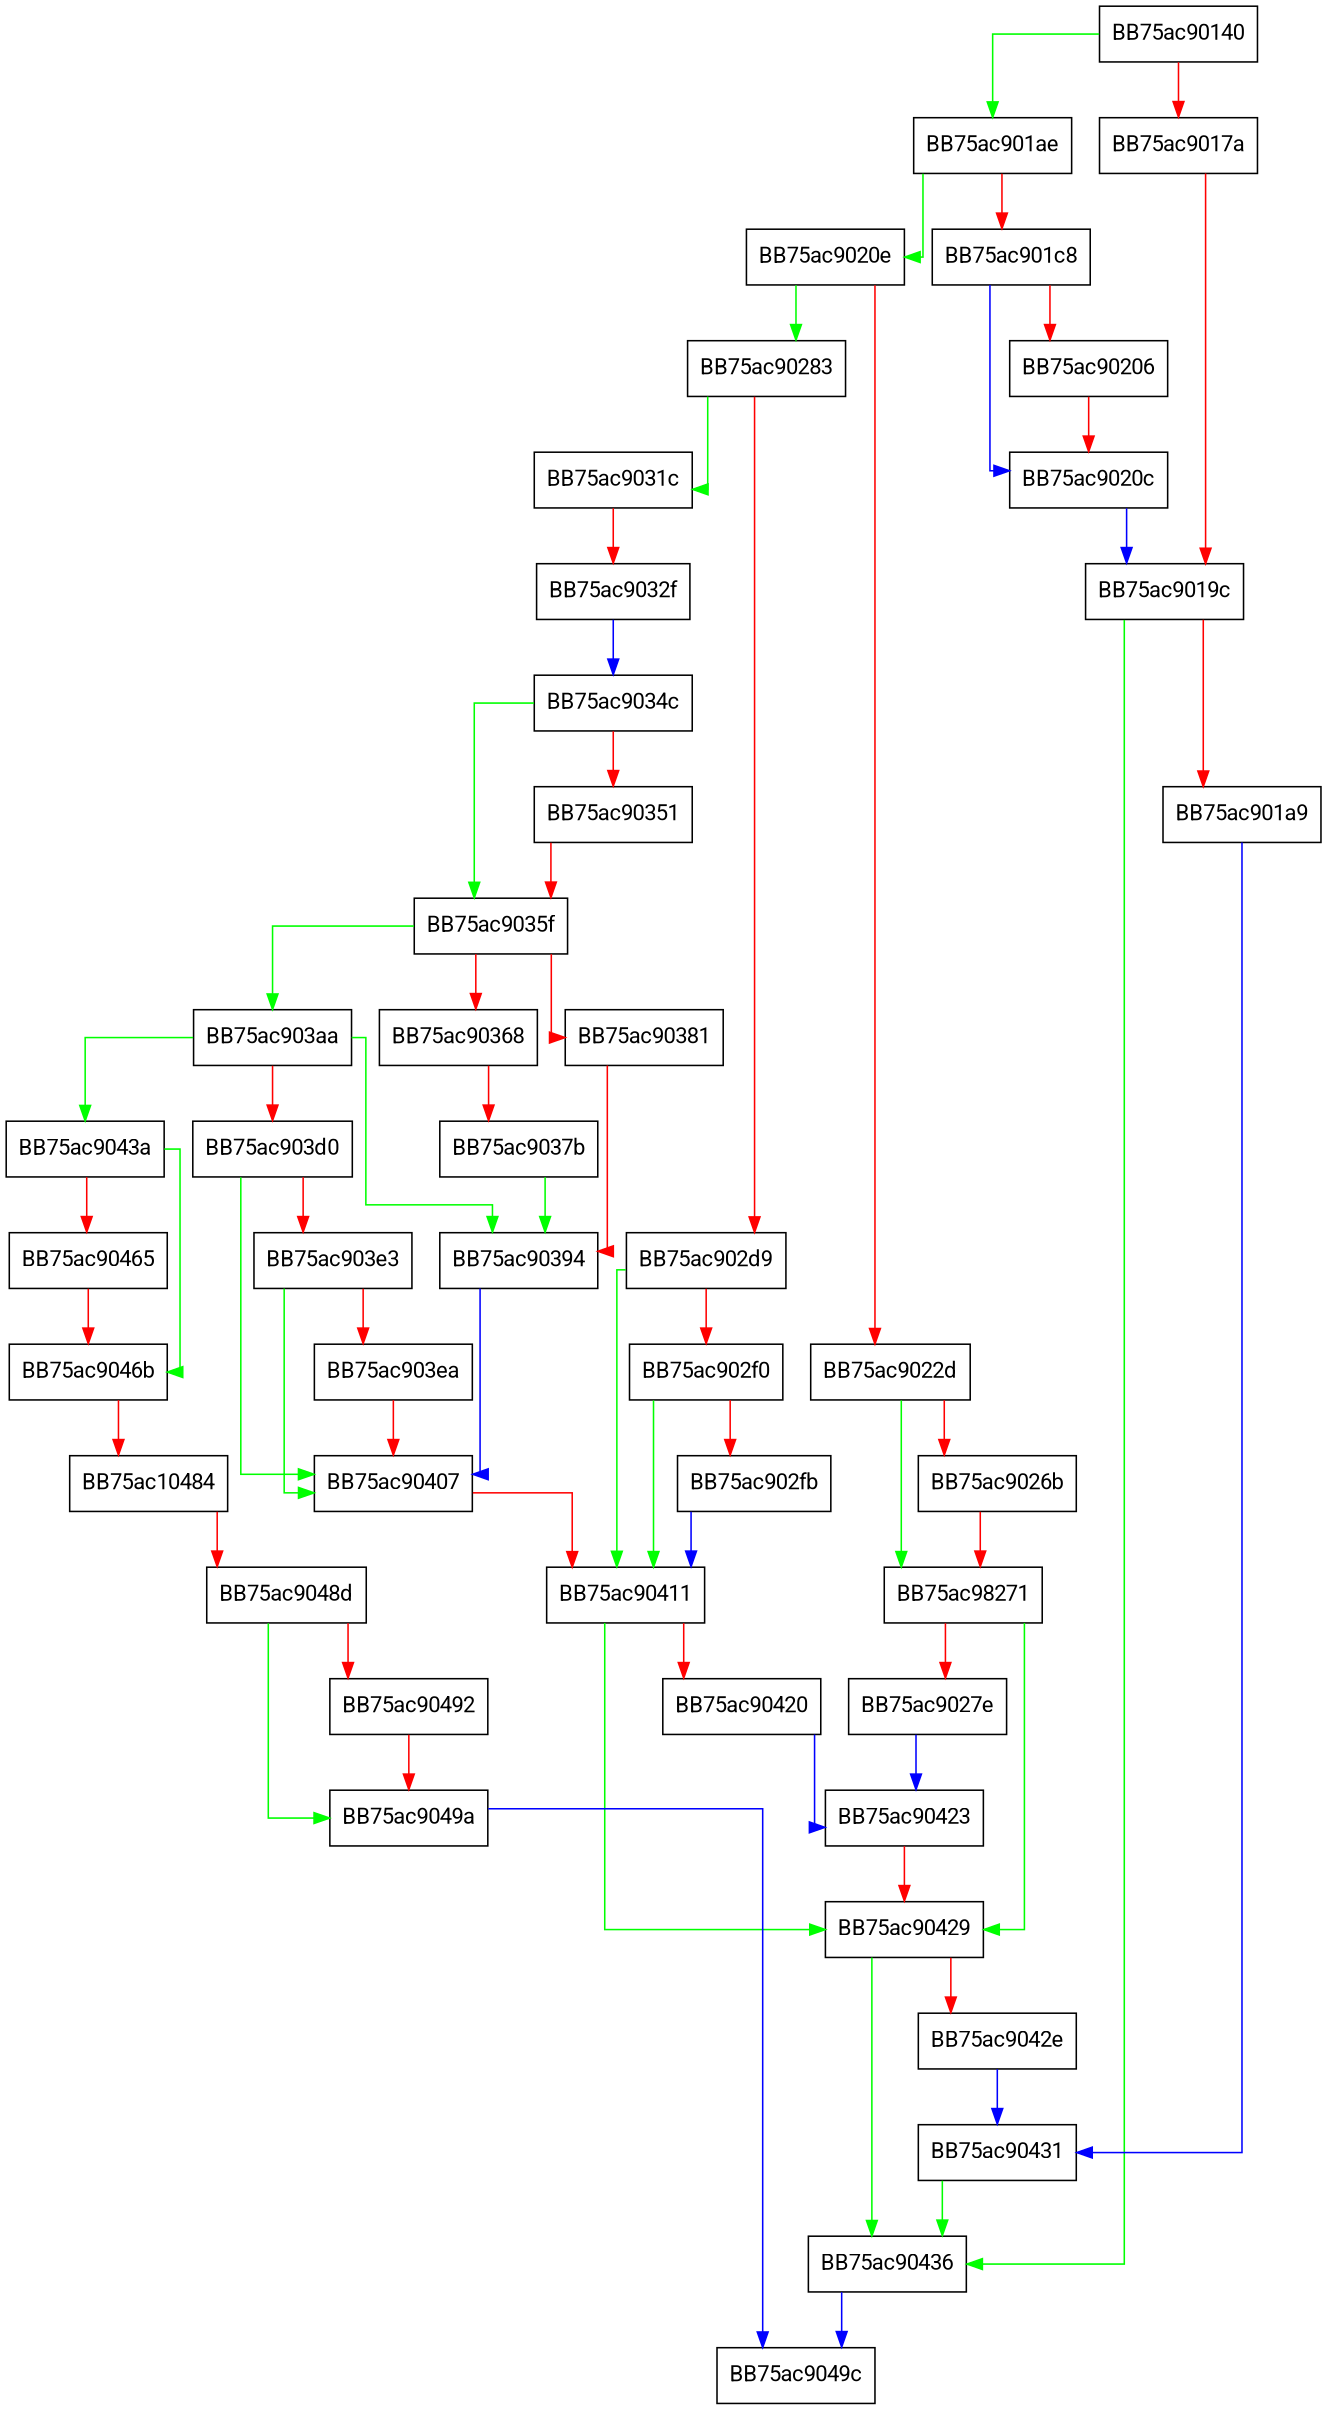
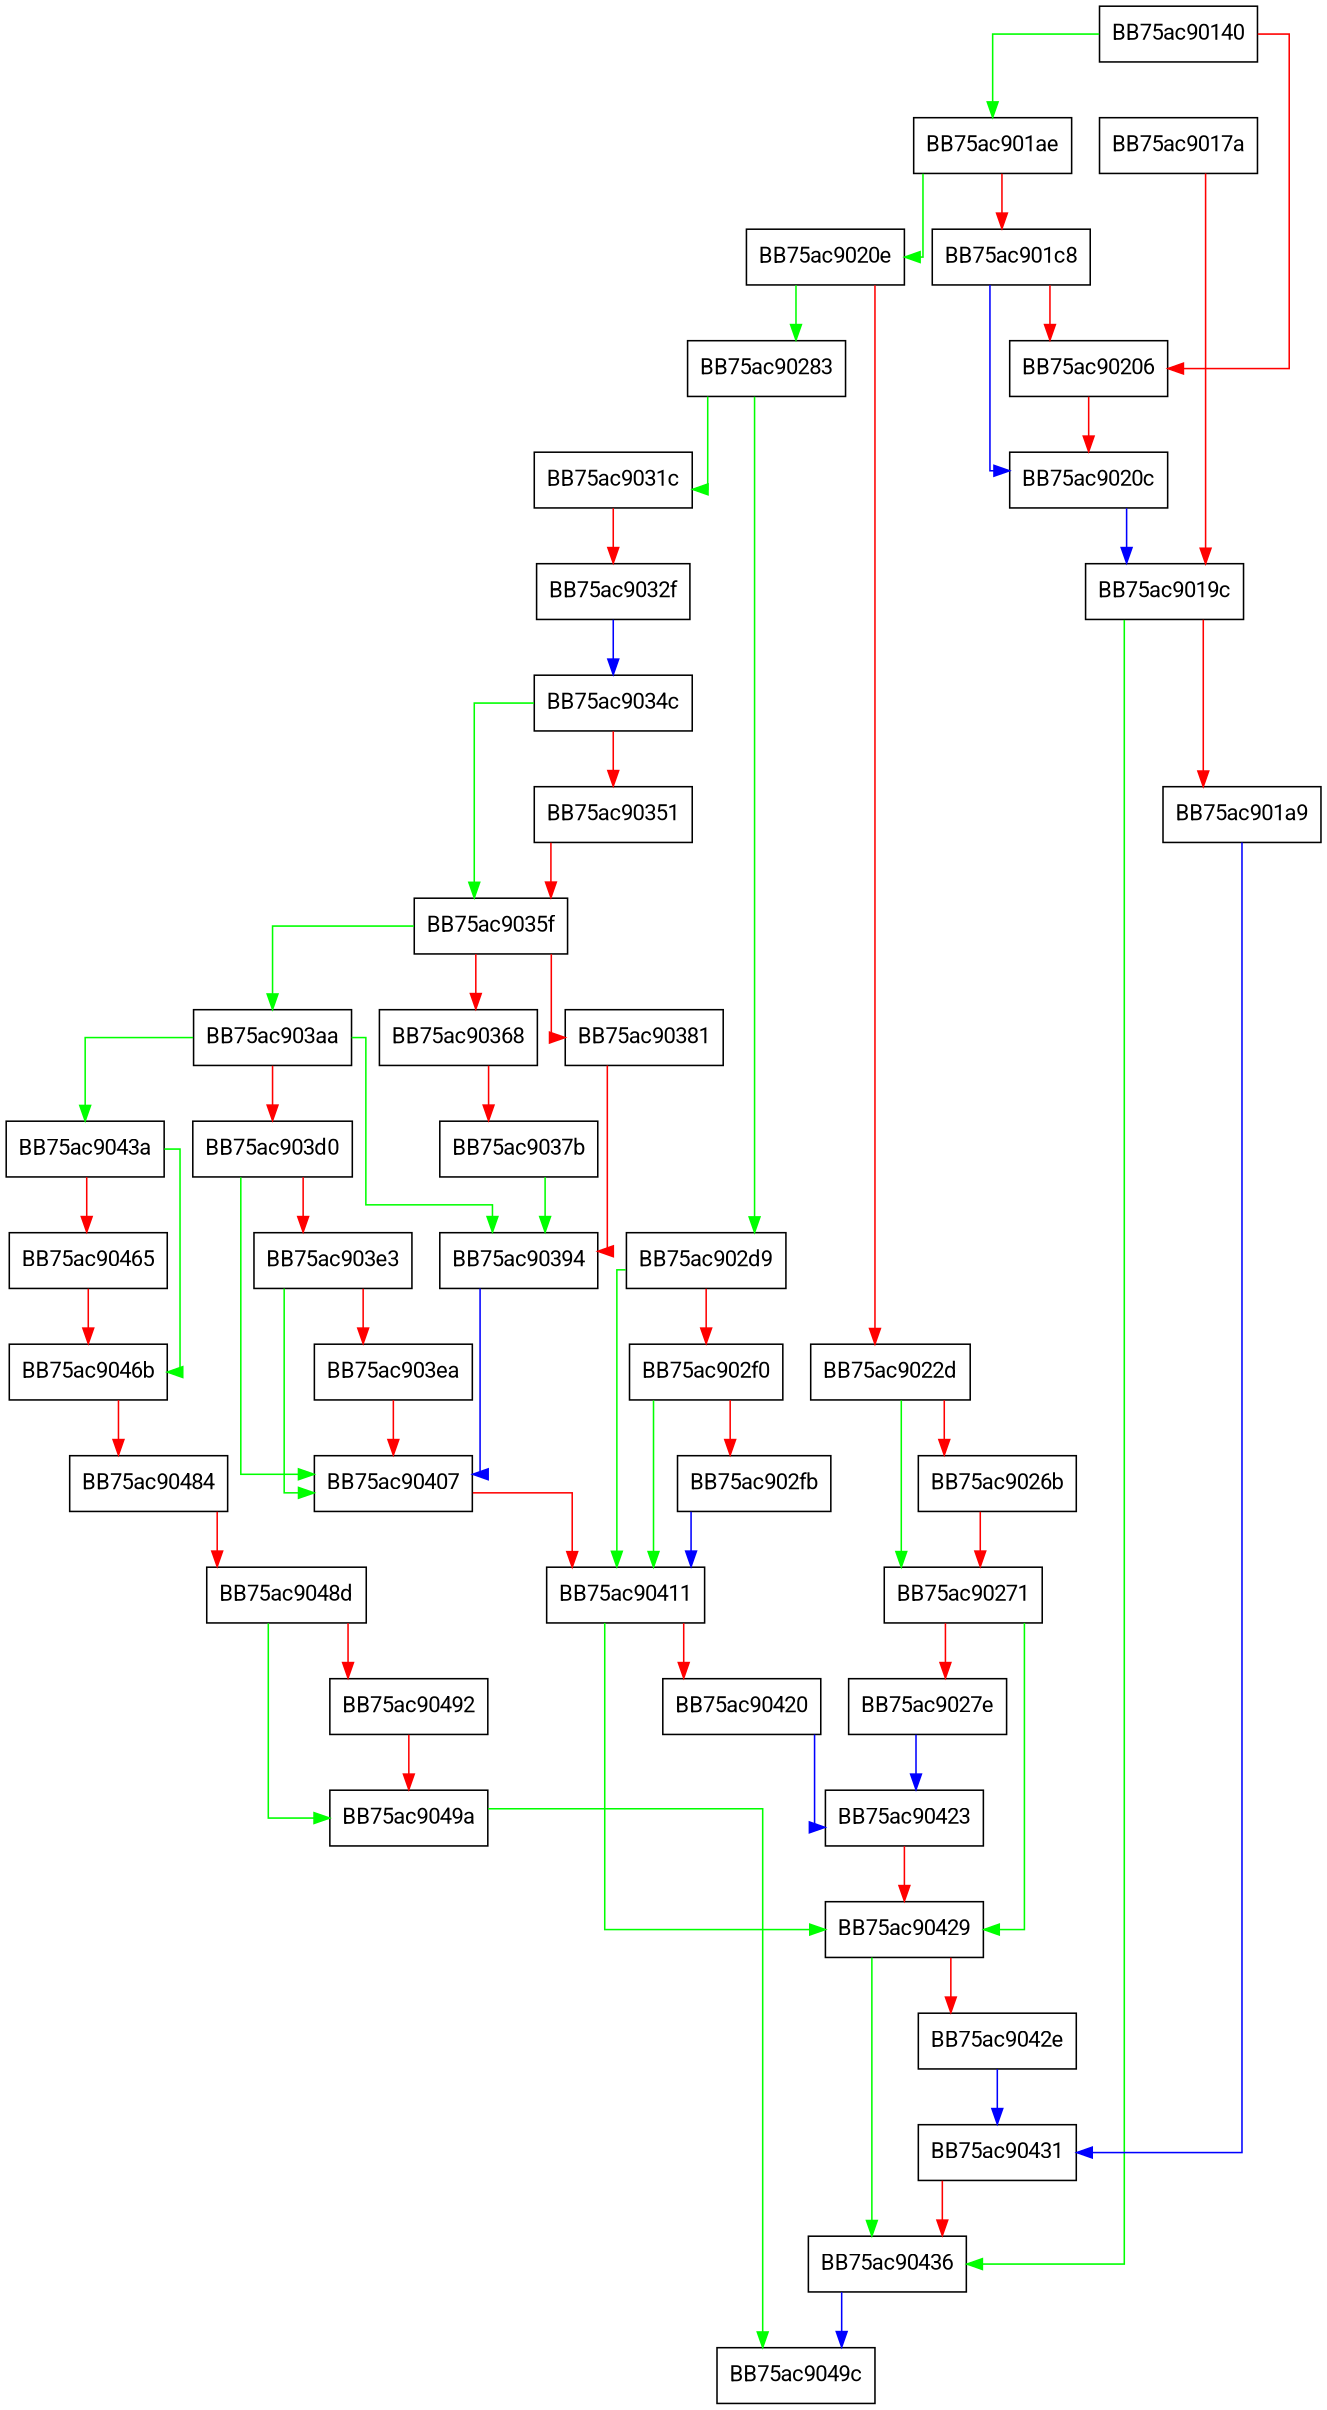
edge "BB75ac90140" -> "BB75ac9017a": now "BB75ac90140" -> "BB75ac90206"
edge "BB75ac90283" -> "BB75ac902d9": color red -> green
node "BB75ac10484": label "BB75ac10484" -> "BB75ac90484"
node "BB75ac98271": label "BB75ac98271" -> "BB75ac90271"
edge "BB75ac9049a" -> "BB75ac9049c": color blue -> green
edge "BB75ac90431" -> "BB75ac90436": color green -> red
